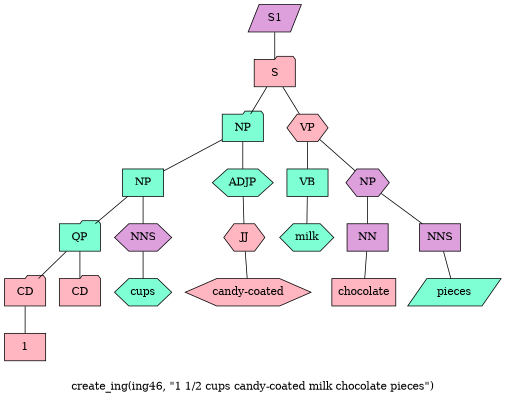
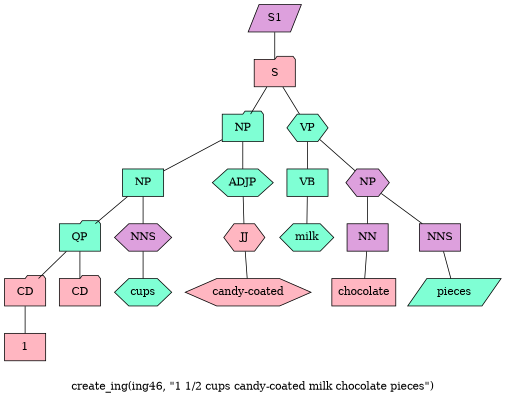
node "VP": fillcolor lightpink -> aquamarine
